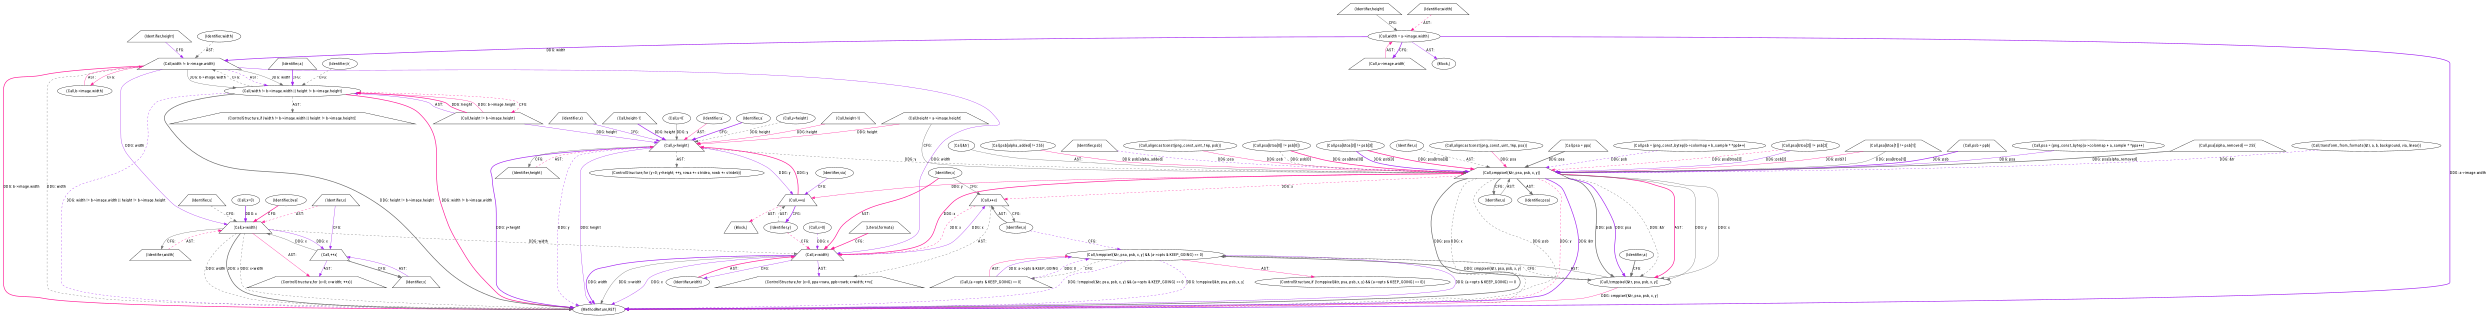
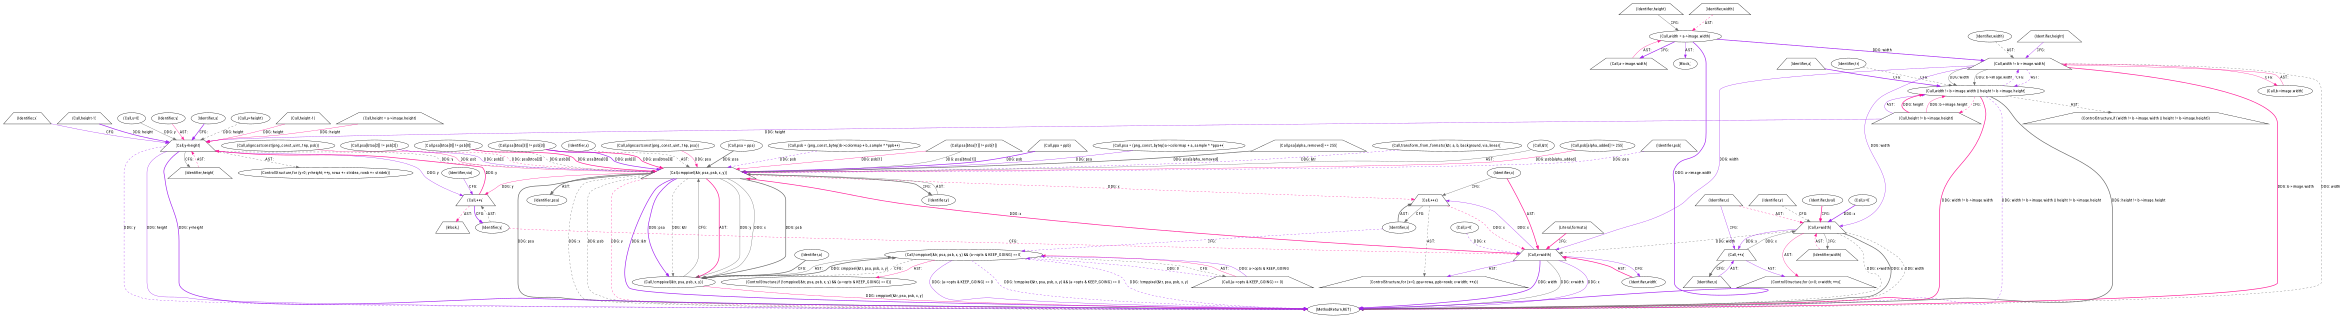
edge "(Call,width != b->image.width || height != b->image.height)" -> "(Call,width != b->image.width)": color gray40 -> purple
node "(Call,psa = ppa)": shape trapezium -> ellipse
node "(Call,psb = ppb)": label "(Call,psb = ppb)" -> "(Call,ppa = ppb)"
edge "(Call,height = a->image.height)" -> "(Call,cmppixel(&tr, psa, psb, x, y))": now "(Call,!cmppixel(&tr, psa, psb, x, y))" -> "(Call,cmppixel(&tr, psa, psb, x, y))"
